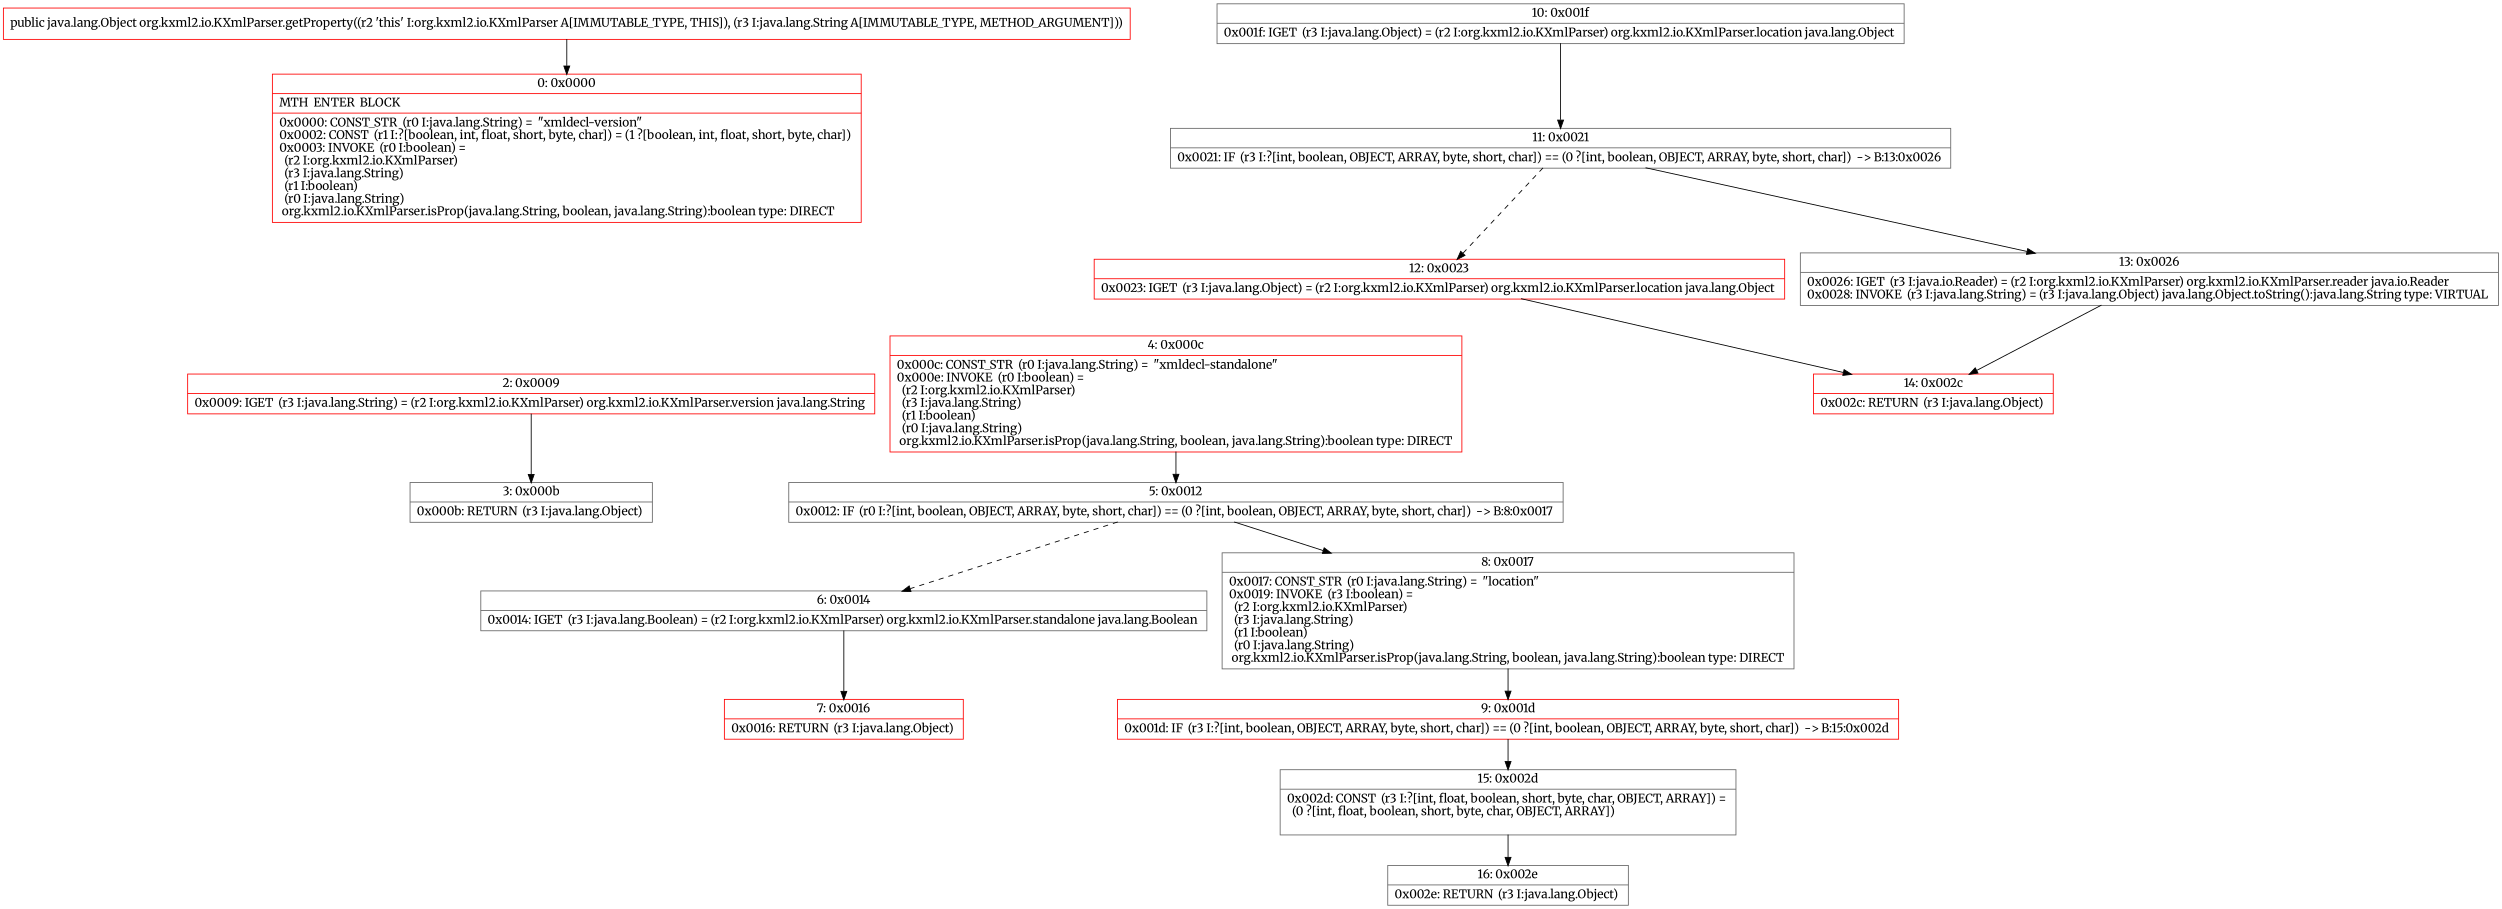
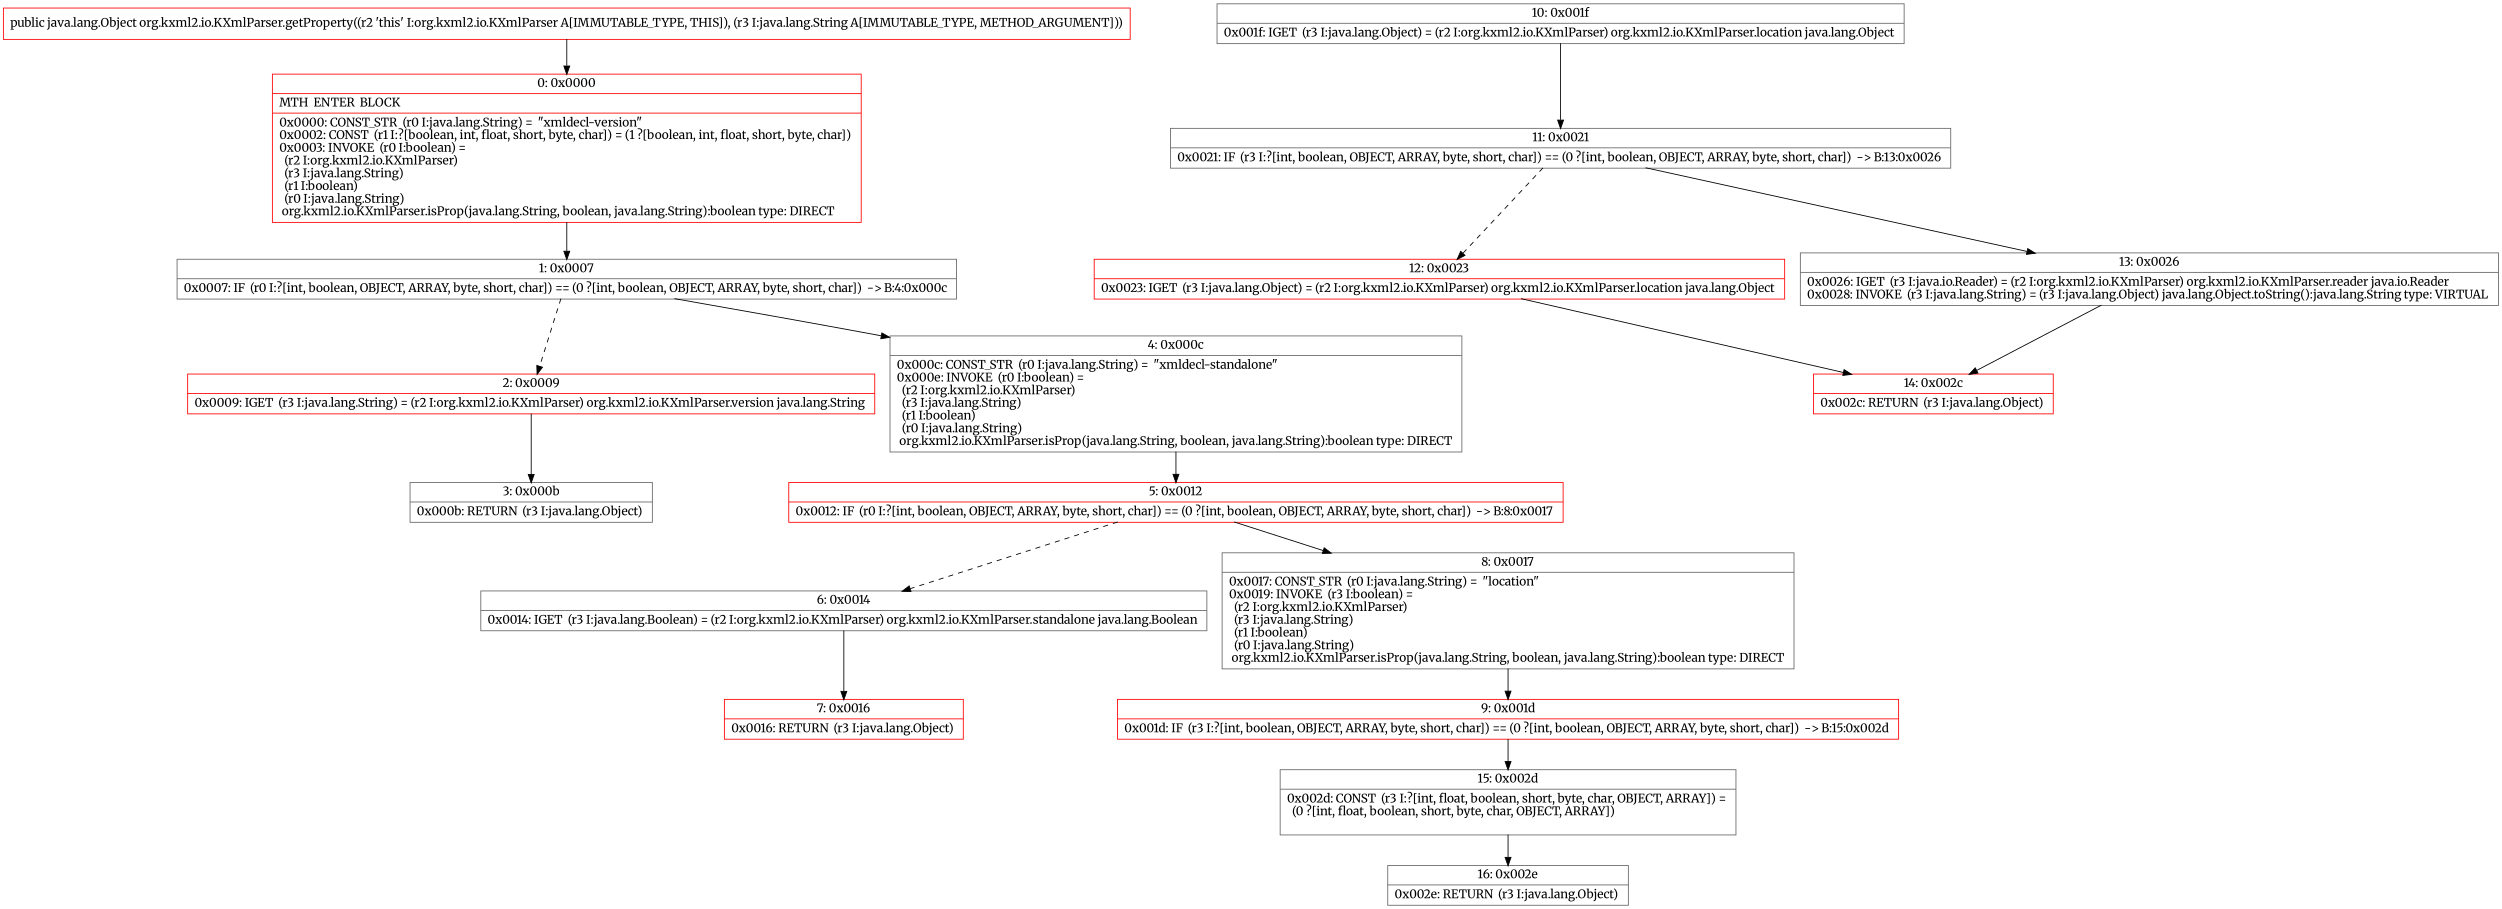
node "1: 0x0007": added
node "4: 0x000c": color red -> gray40
node "5: 0x0012": color gray40 -> red
